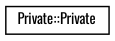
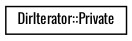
node "Private::Private": label "Private::Private" -> "DirIterator::Private"
